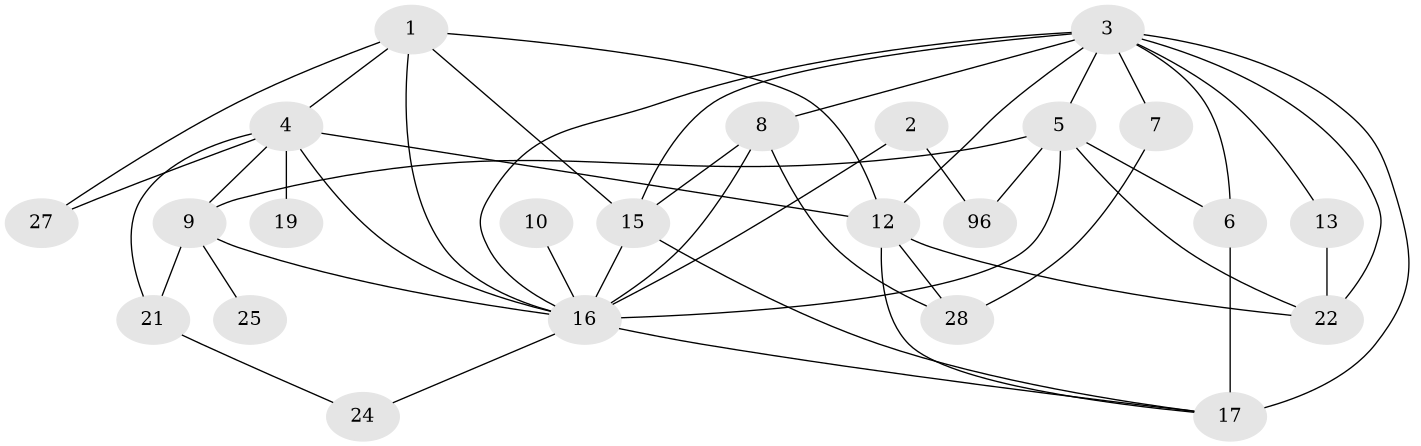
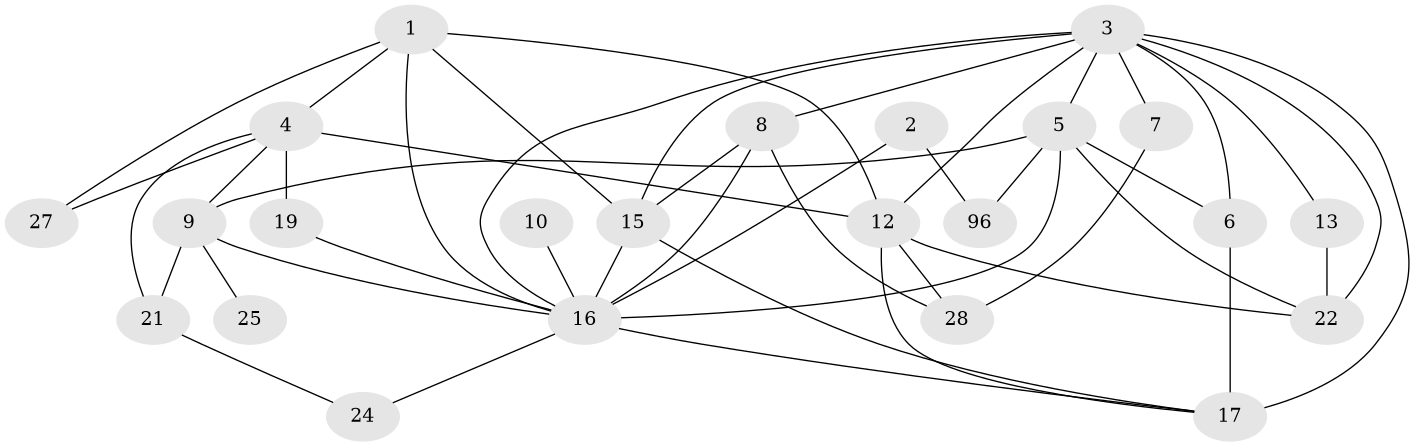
edge "4" -- "16": now "19" -- "16"
